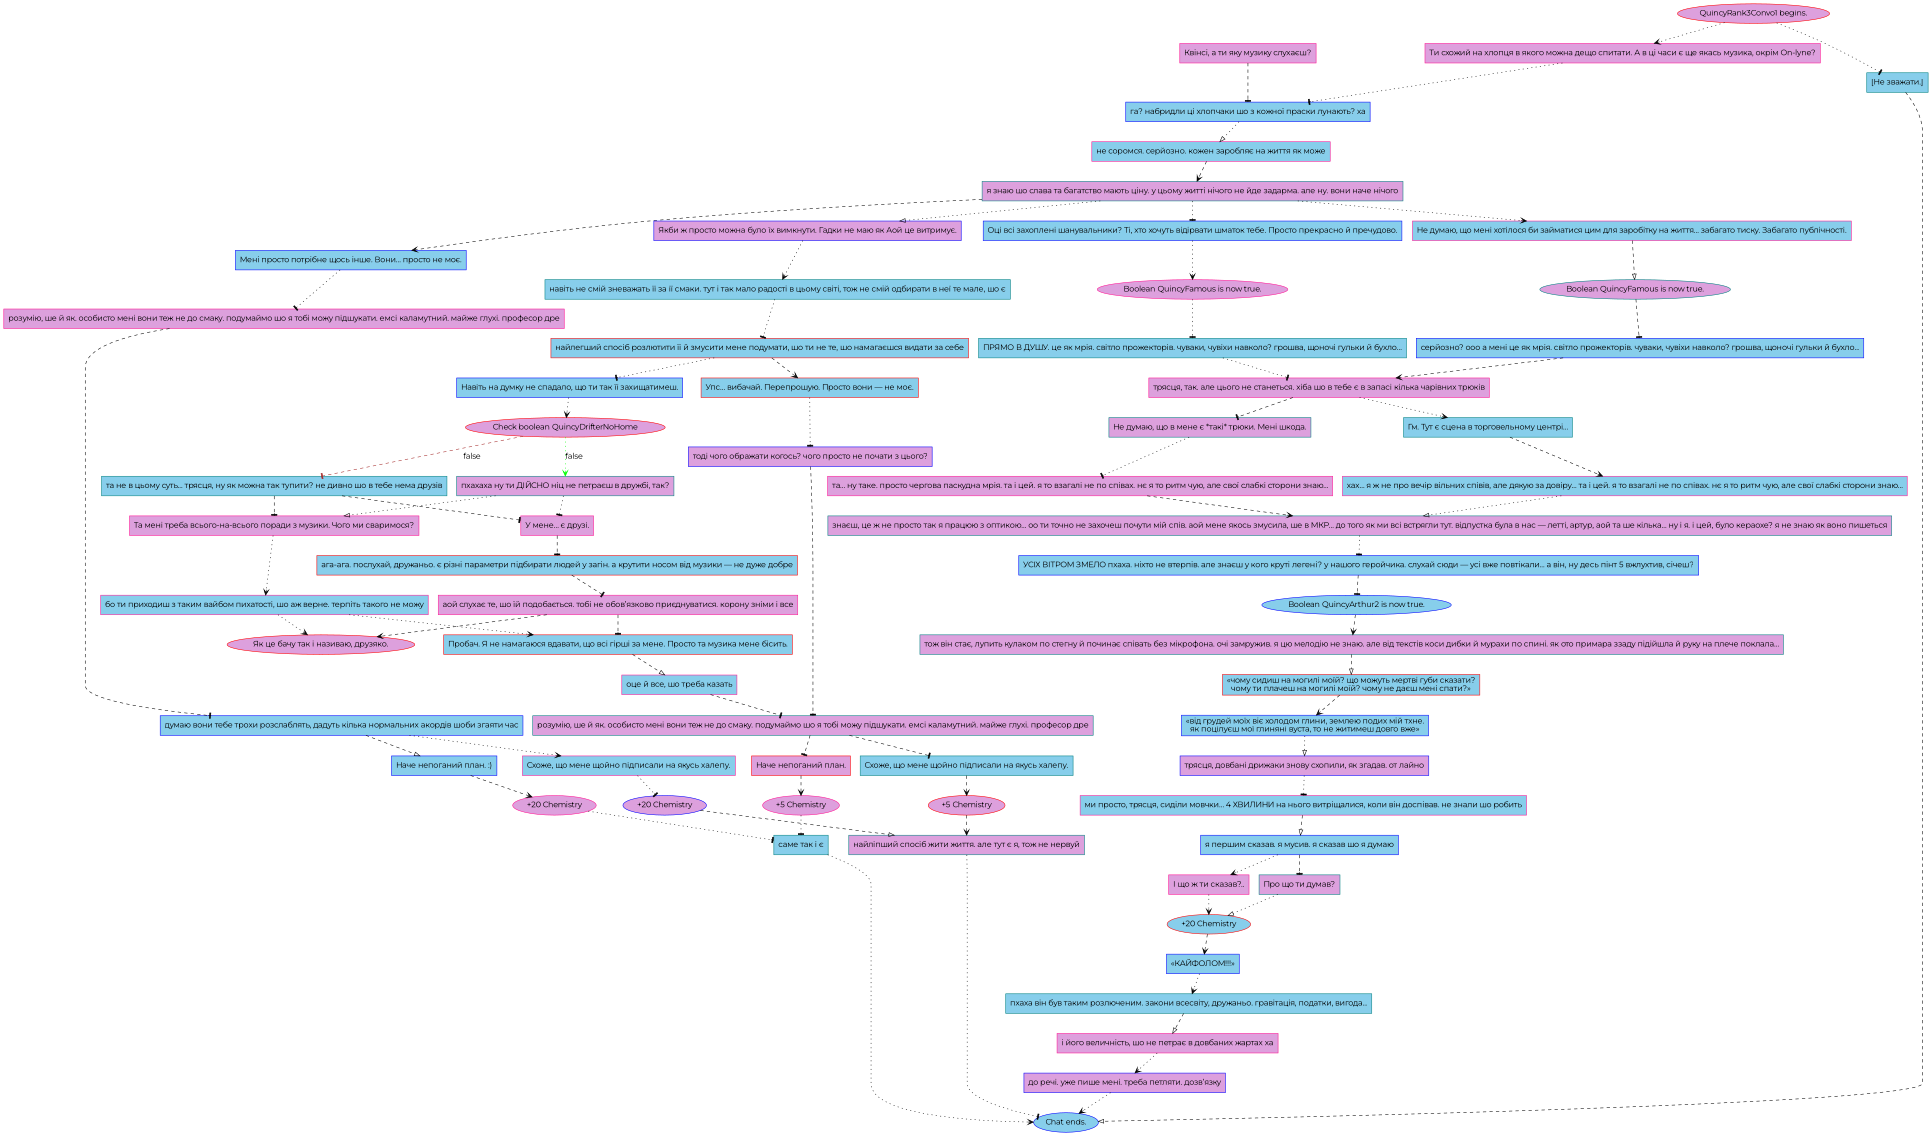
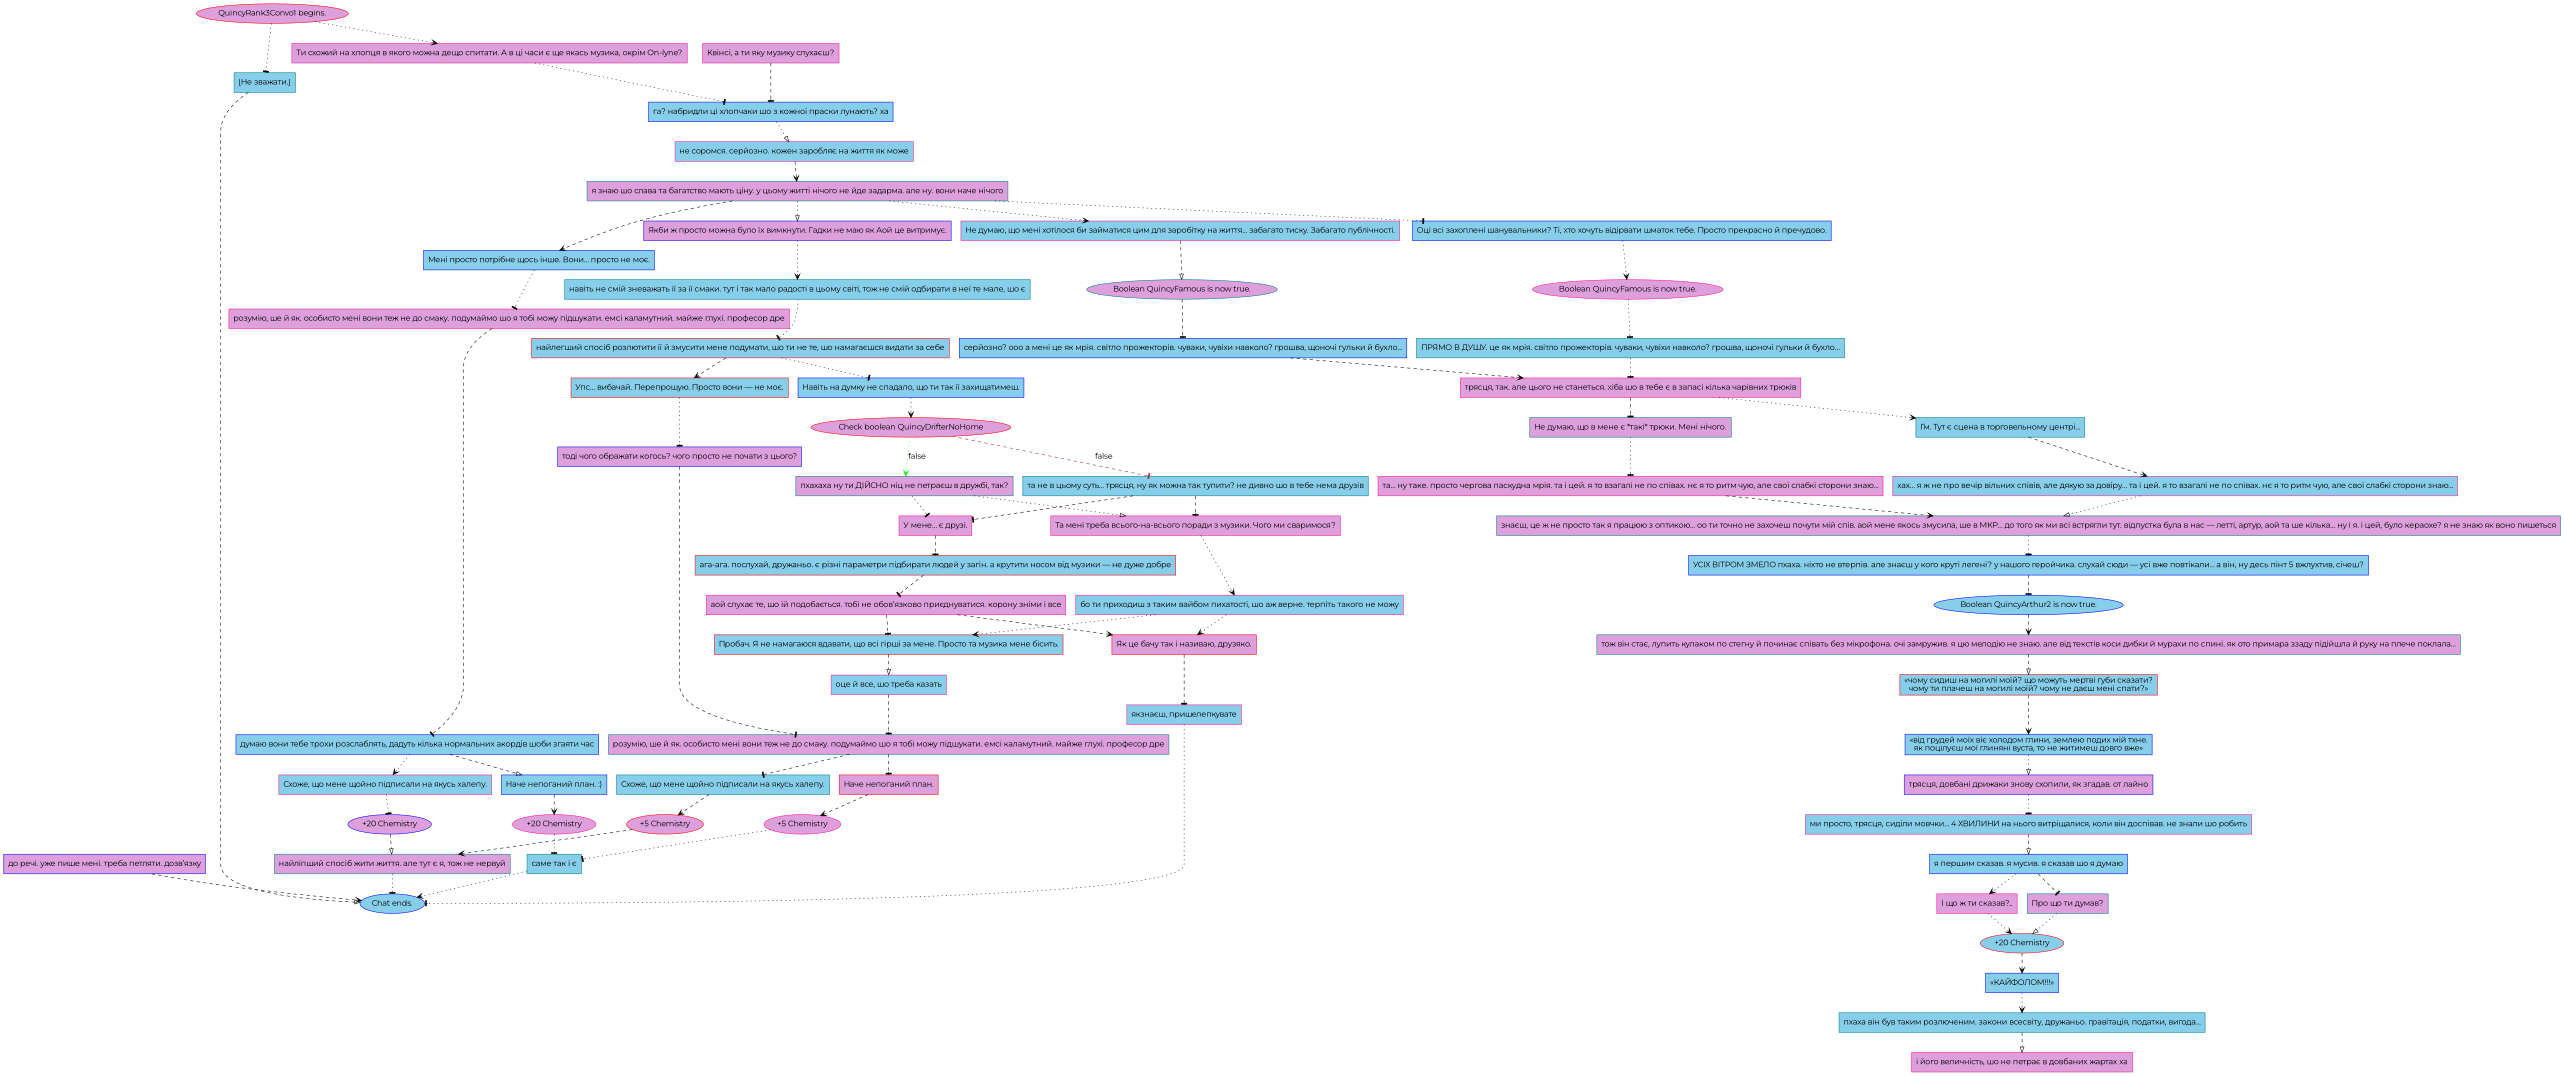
node "Не думаю, що в мене є *такі* трюки. Мені шкода.": label "Не думаю, що в мене є *такі* трюки. Мені шкода." -> "Не думаю, що в мене є *такі* трюки. Мені нічого."
node "Як це бачу так і називаю, друзяко.": shape ellipse -> box
node "якзнаєш, пришелепкувате": added
edge "і його величність, шо не петрає в довбаних жартах ха" -> "до речі. уже пише мені. треба петляти. дозв’язку": removed
edge "до речі. уже пише мені. треба петляти. дозв’язку" -> "Chat ends.": style dotted -> dashed
